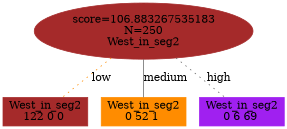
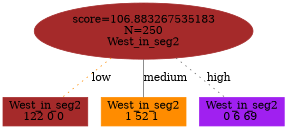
node "West_in_seg2 0 52 1": label "West_in_seg2 0 52 1" -> "West_in_seg2 1 52 1"
